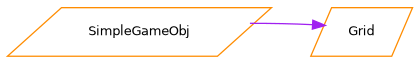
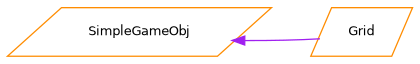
edge "SimpleGameObj" -> "Grid": reversed
